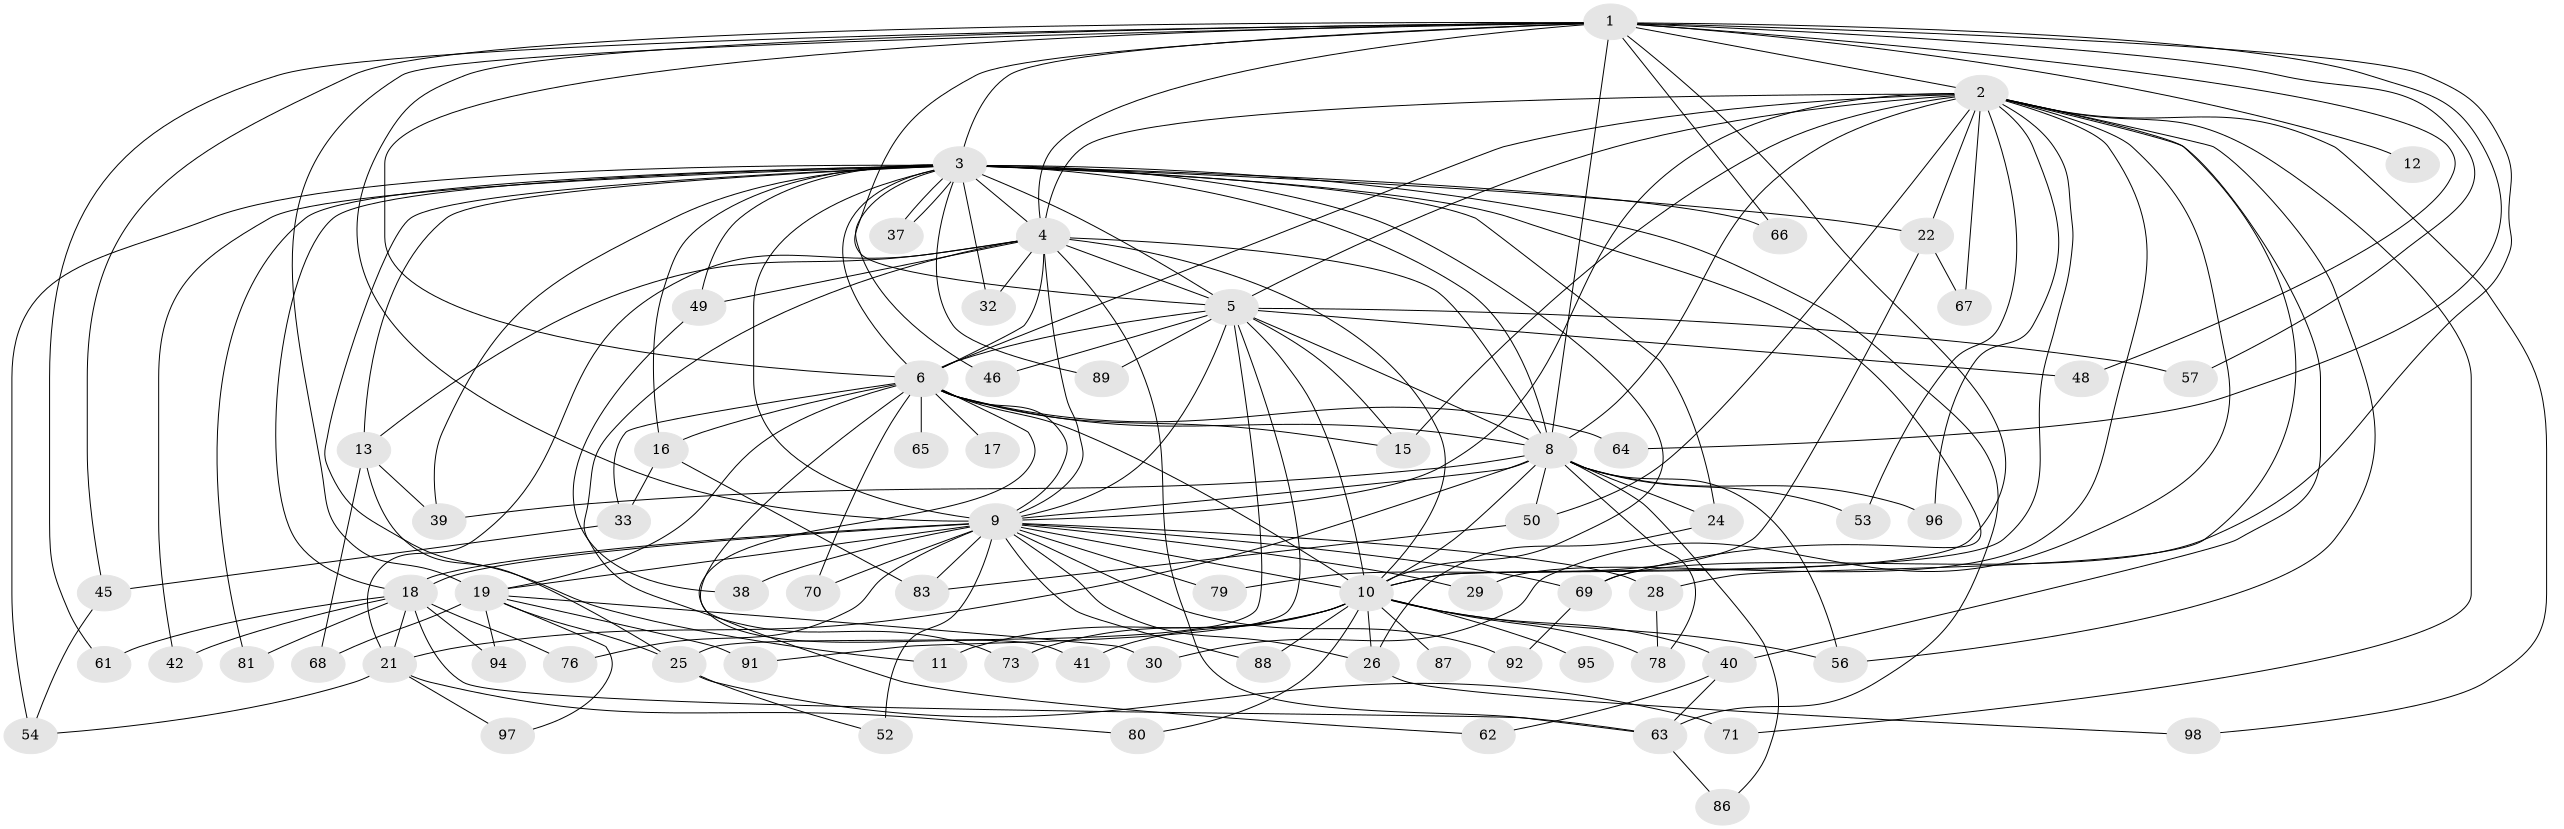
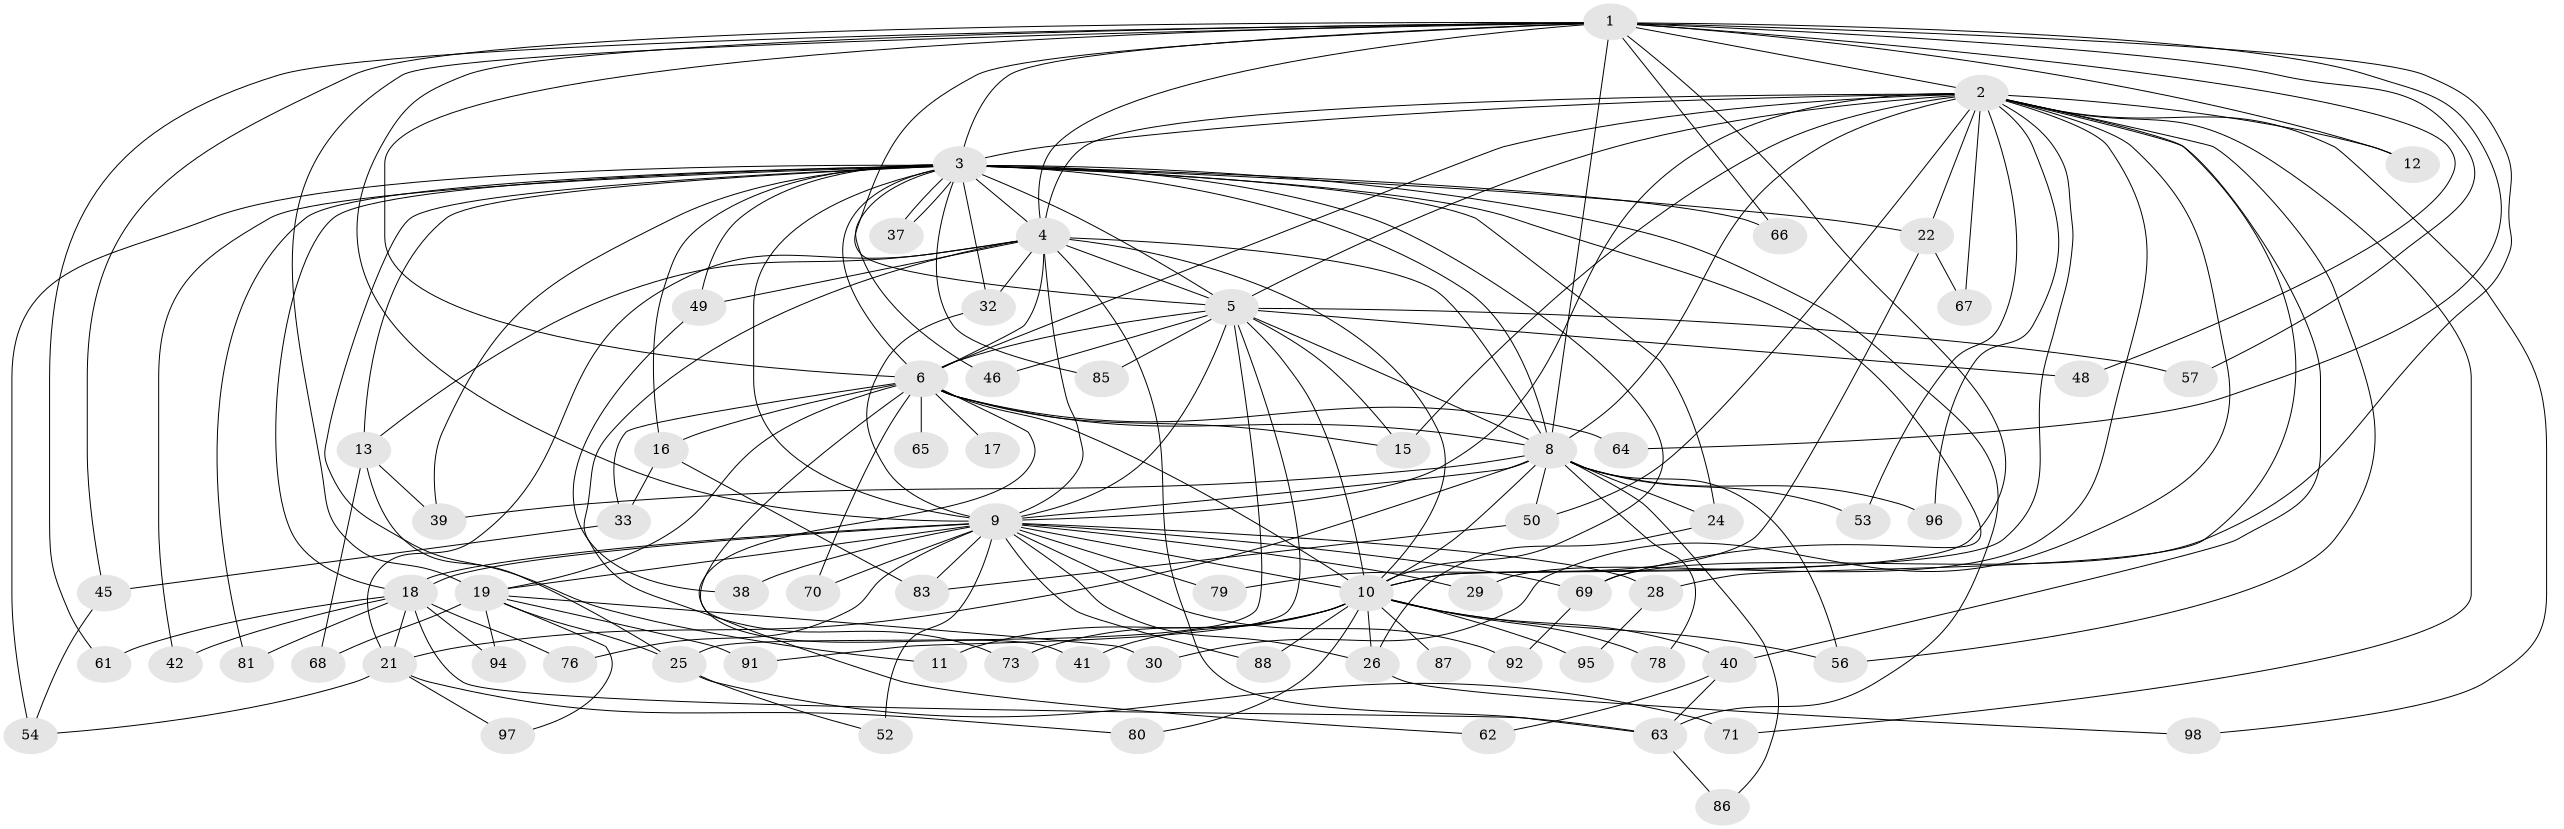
edge "2" -- "3": added
edge "2" -- "12": added
node "89": label "89" -> "85"
edge "6" -- "9": now "32" -- "9"
edge "28" -- "78": now "28" -- "95"
